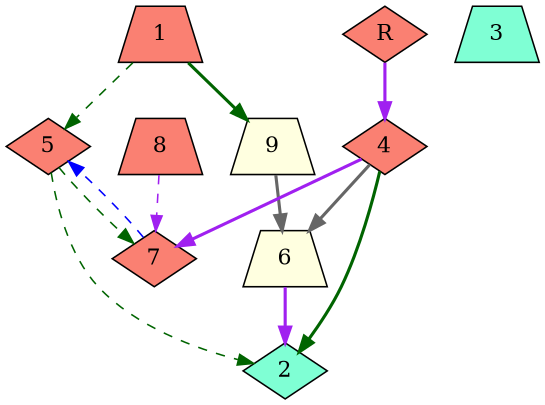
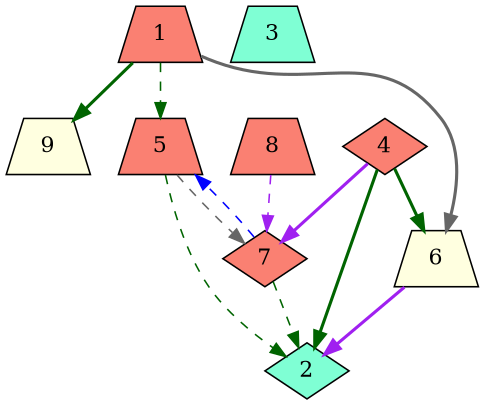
node "R": removed
node "5": shape diamond -> trapezium
edge "9" -> "6": now "1" -> "6"
edge "4" -> "6": color gray40 -> darkgreen
edge "5" -> "7": color darkgreen -> gray40
edge "7" -> "2": added
